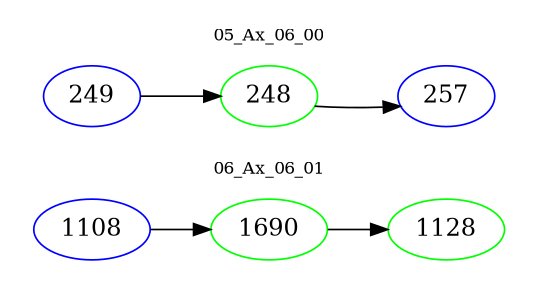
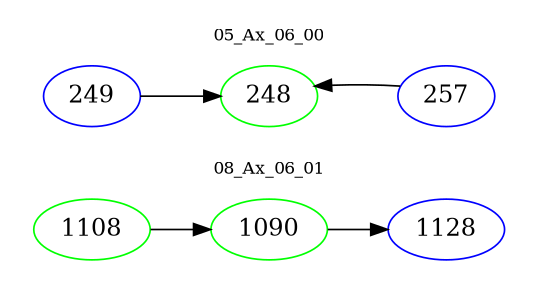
edge "248" -> "257": reversed
cluster "06_Ax_06_01": label "06_Ax_06_01" -> "08_Ax_06_01"
node "1108": color blue -> green
node "1690": label "1690" -> "1090"
node "1128": color green -> blue
